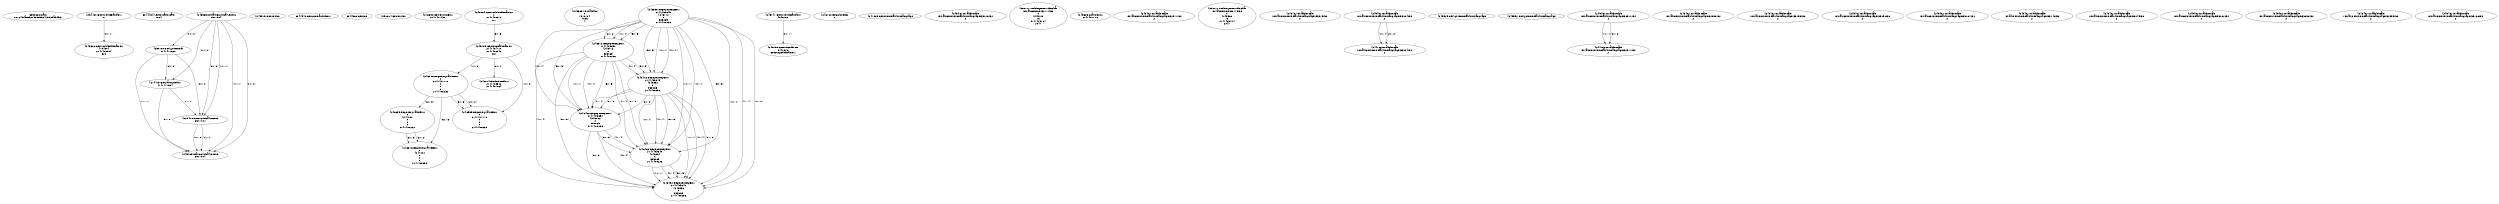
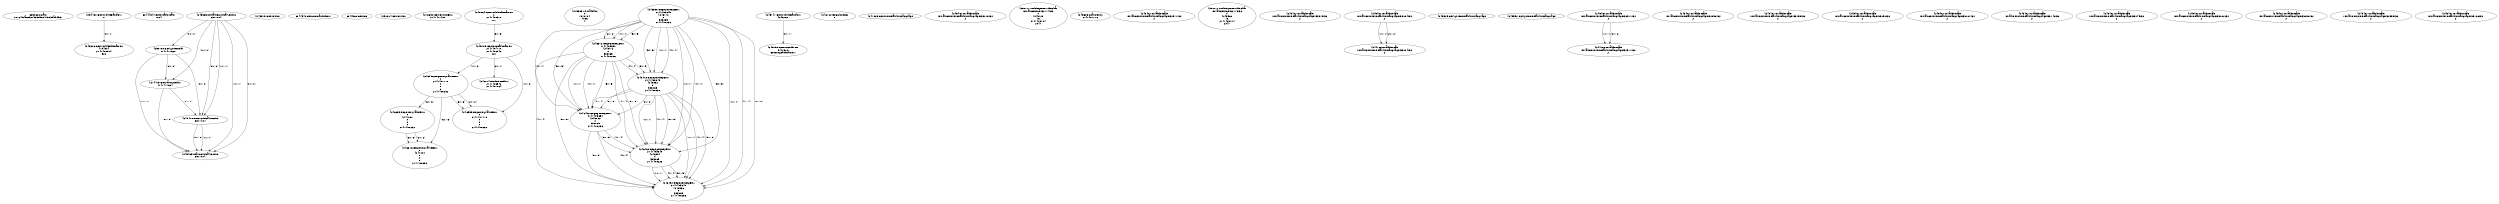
node "4225418.EnterCriticalSection 6917004": label "4225418.EnterCriticalSection 6917004" -> "4245418.EnterCriticalSection 6917004"
